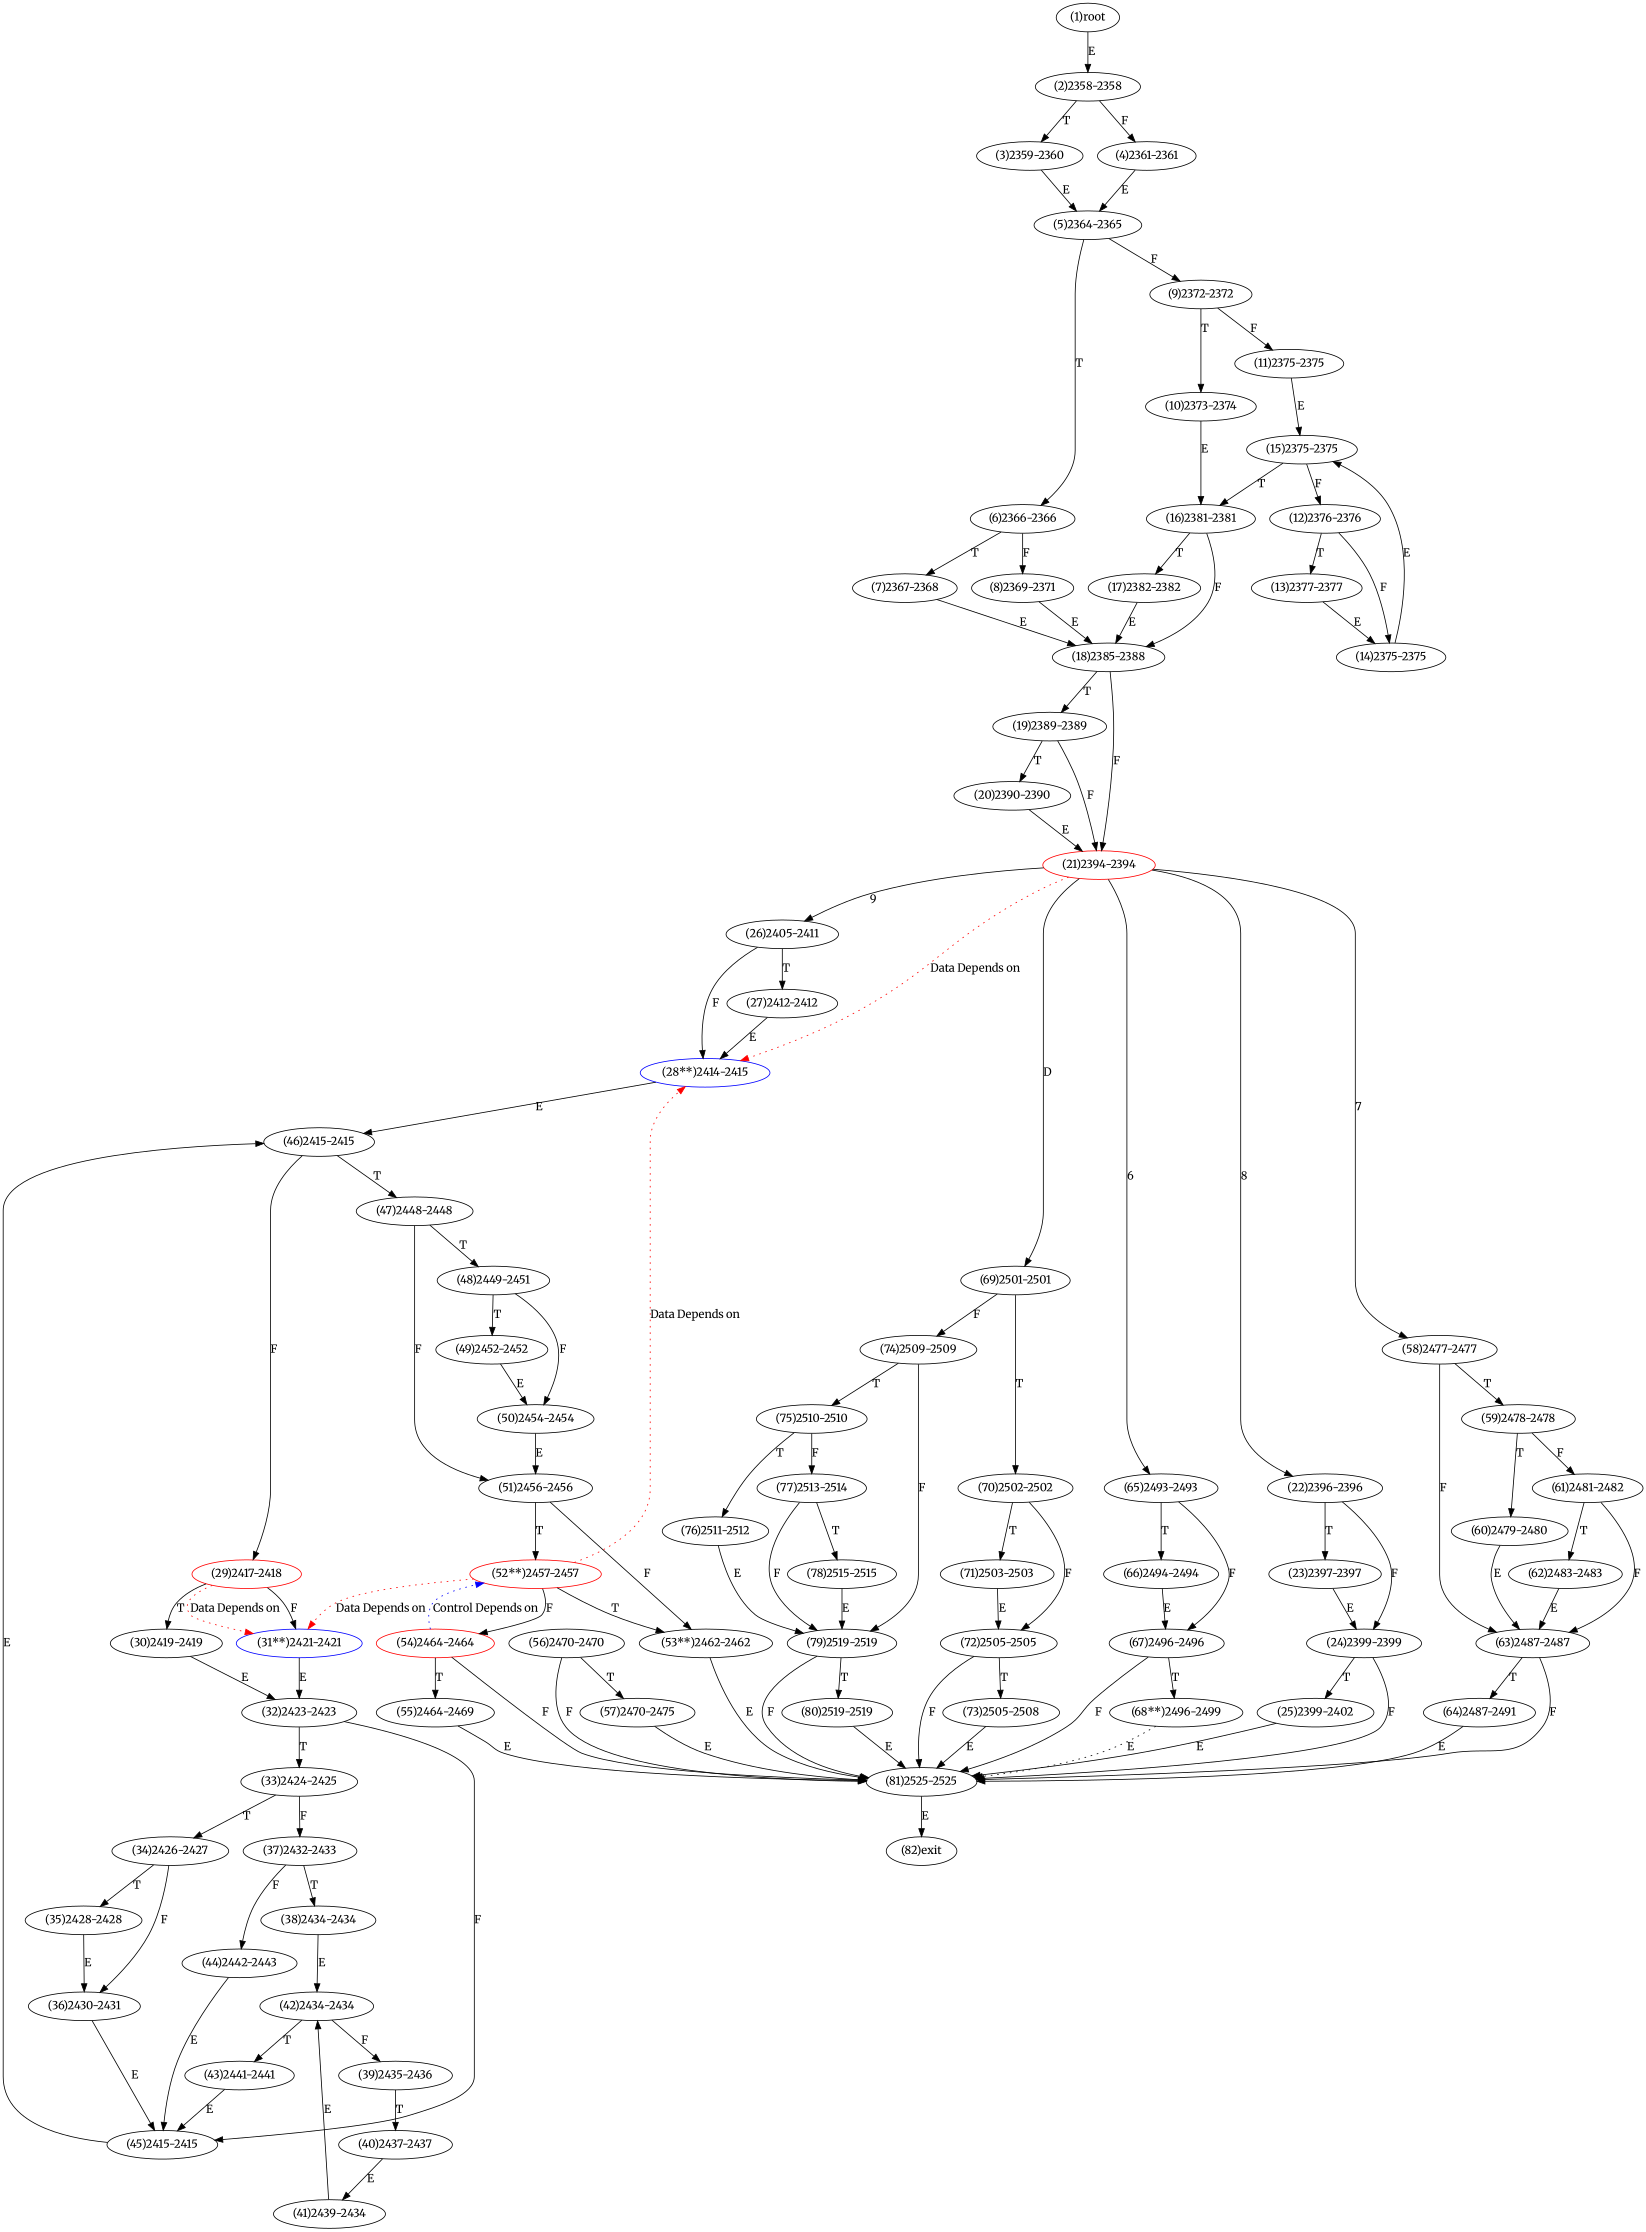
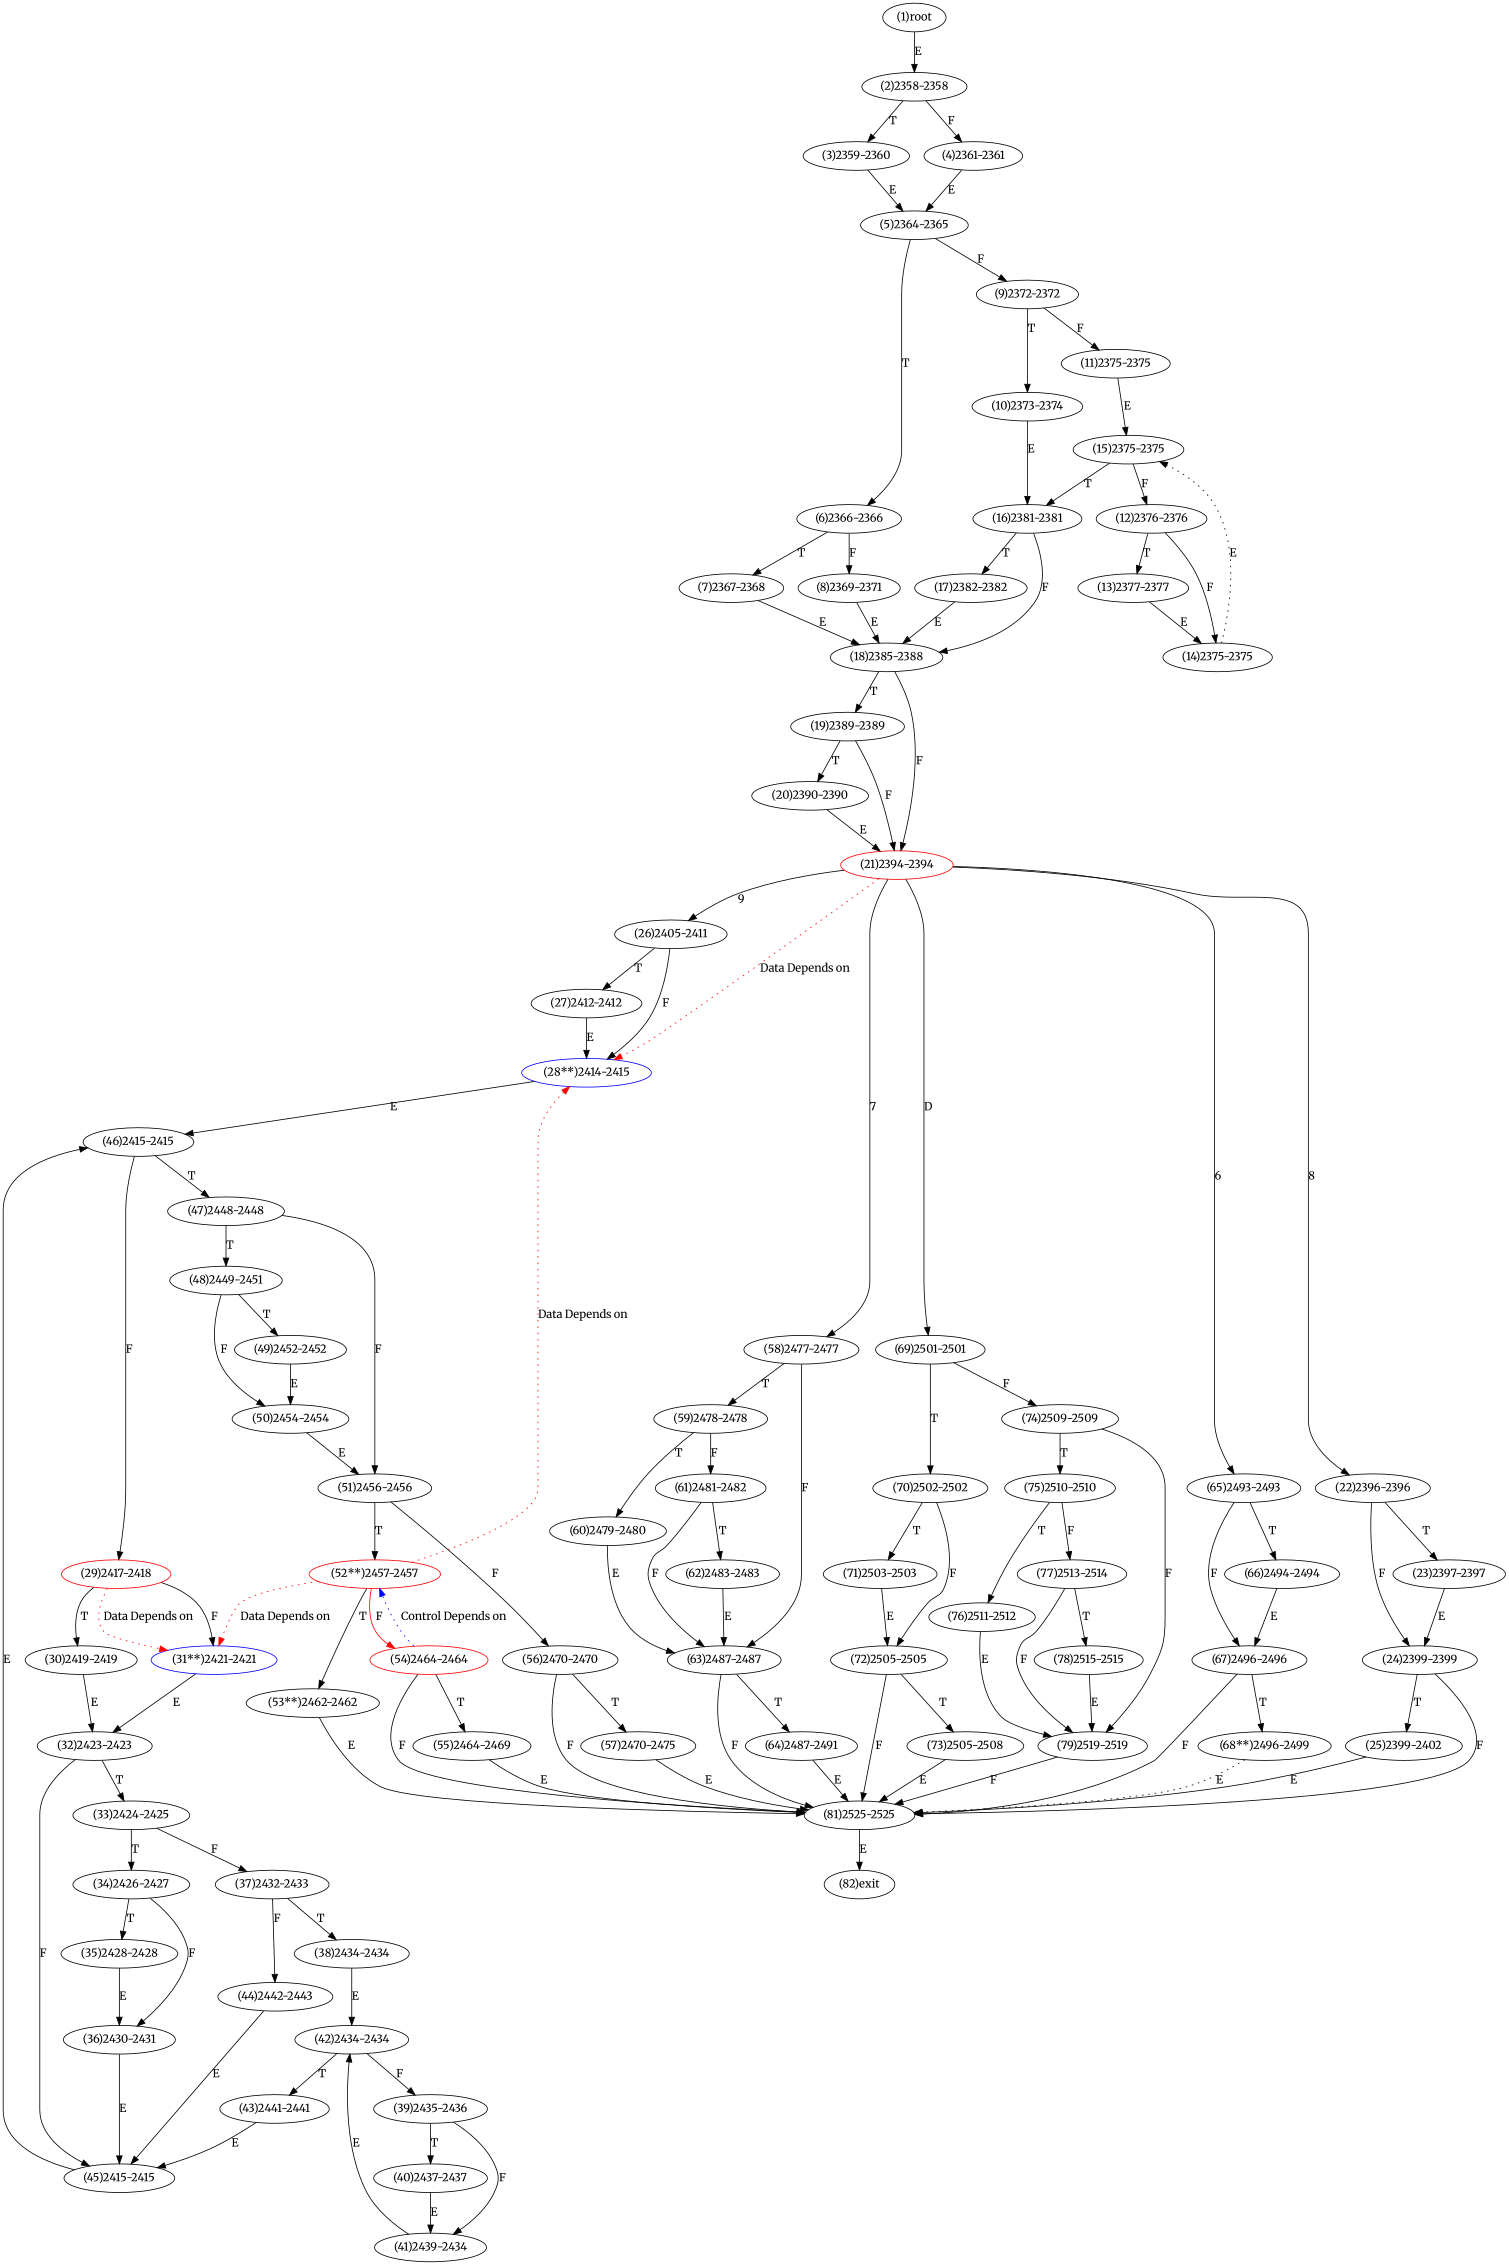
edge "(14)2375-2375" -> "(15)2375-2375": style solid -> dotted
edge "(51)2456-2456" -> "(53**)2462-2462": now "(51)2456-2456" -> "(56)2470-2470"
edge "(52**)2457-2457" -> "(54)2464-2464": color black -> red
node "(80)2519-2519": removed
edge "(39)2435-2436" -> "(41)2439-2434": added, label "F"
